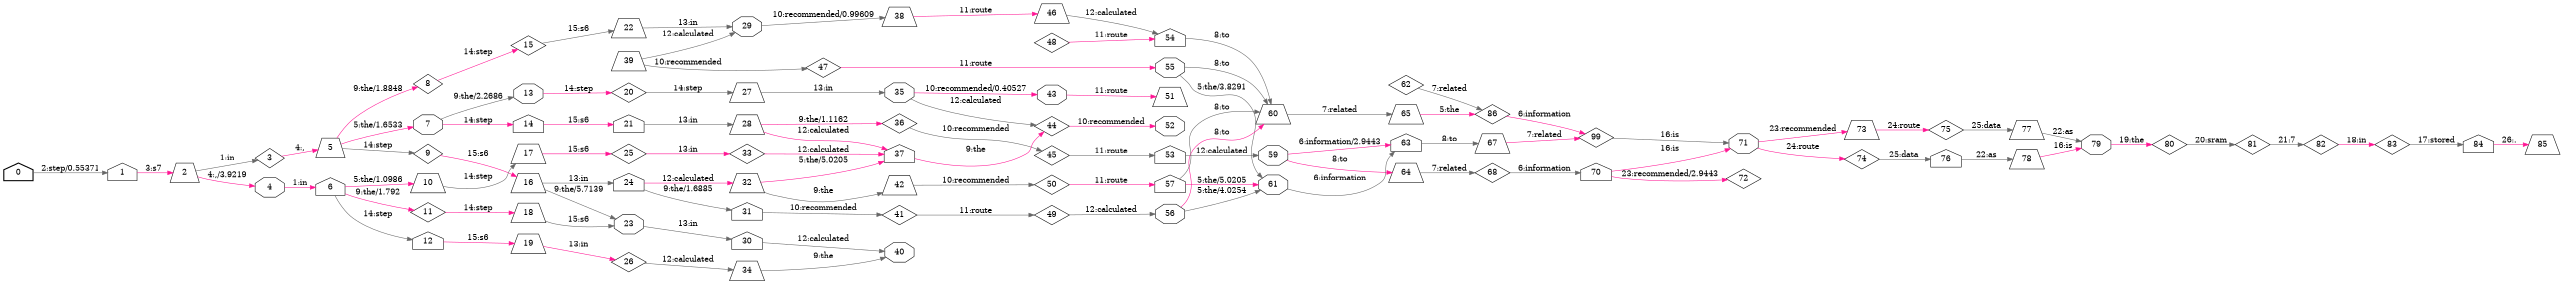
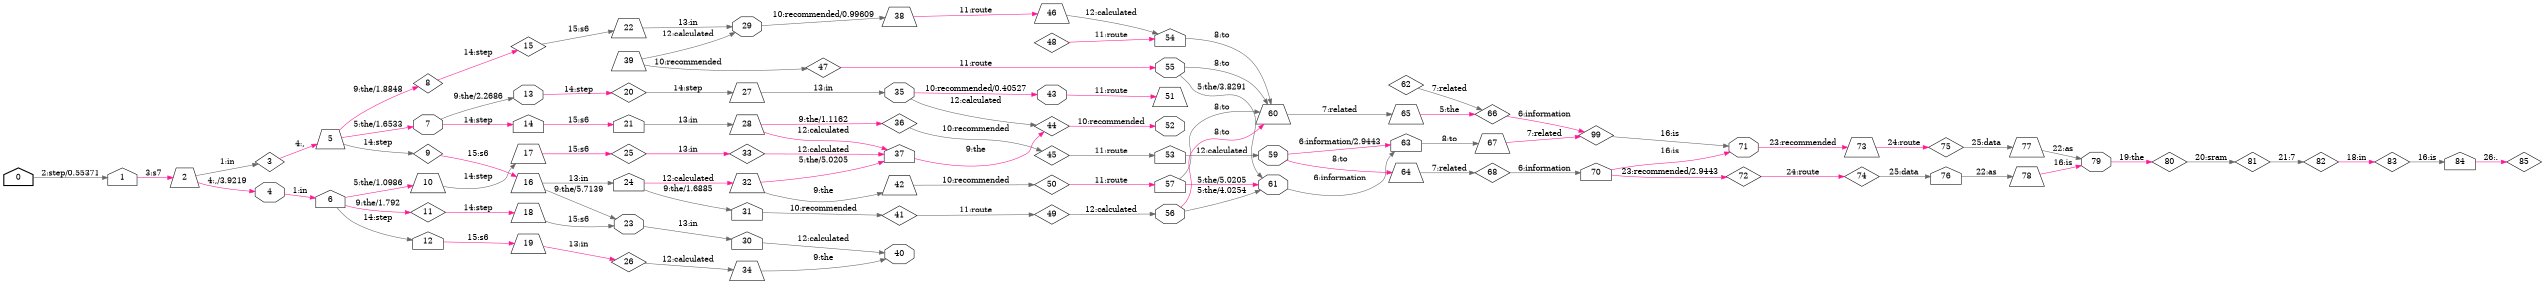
node "86": label "86" -> "66"
edge "83" -> "84": label "17:stored" -> "16:is"
node "85": shape trapezium -> diamond
edge "71" -> "74": now "72" -> "74"
